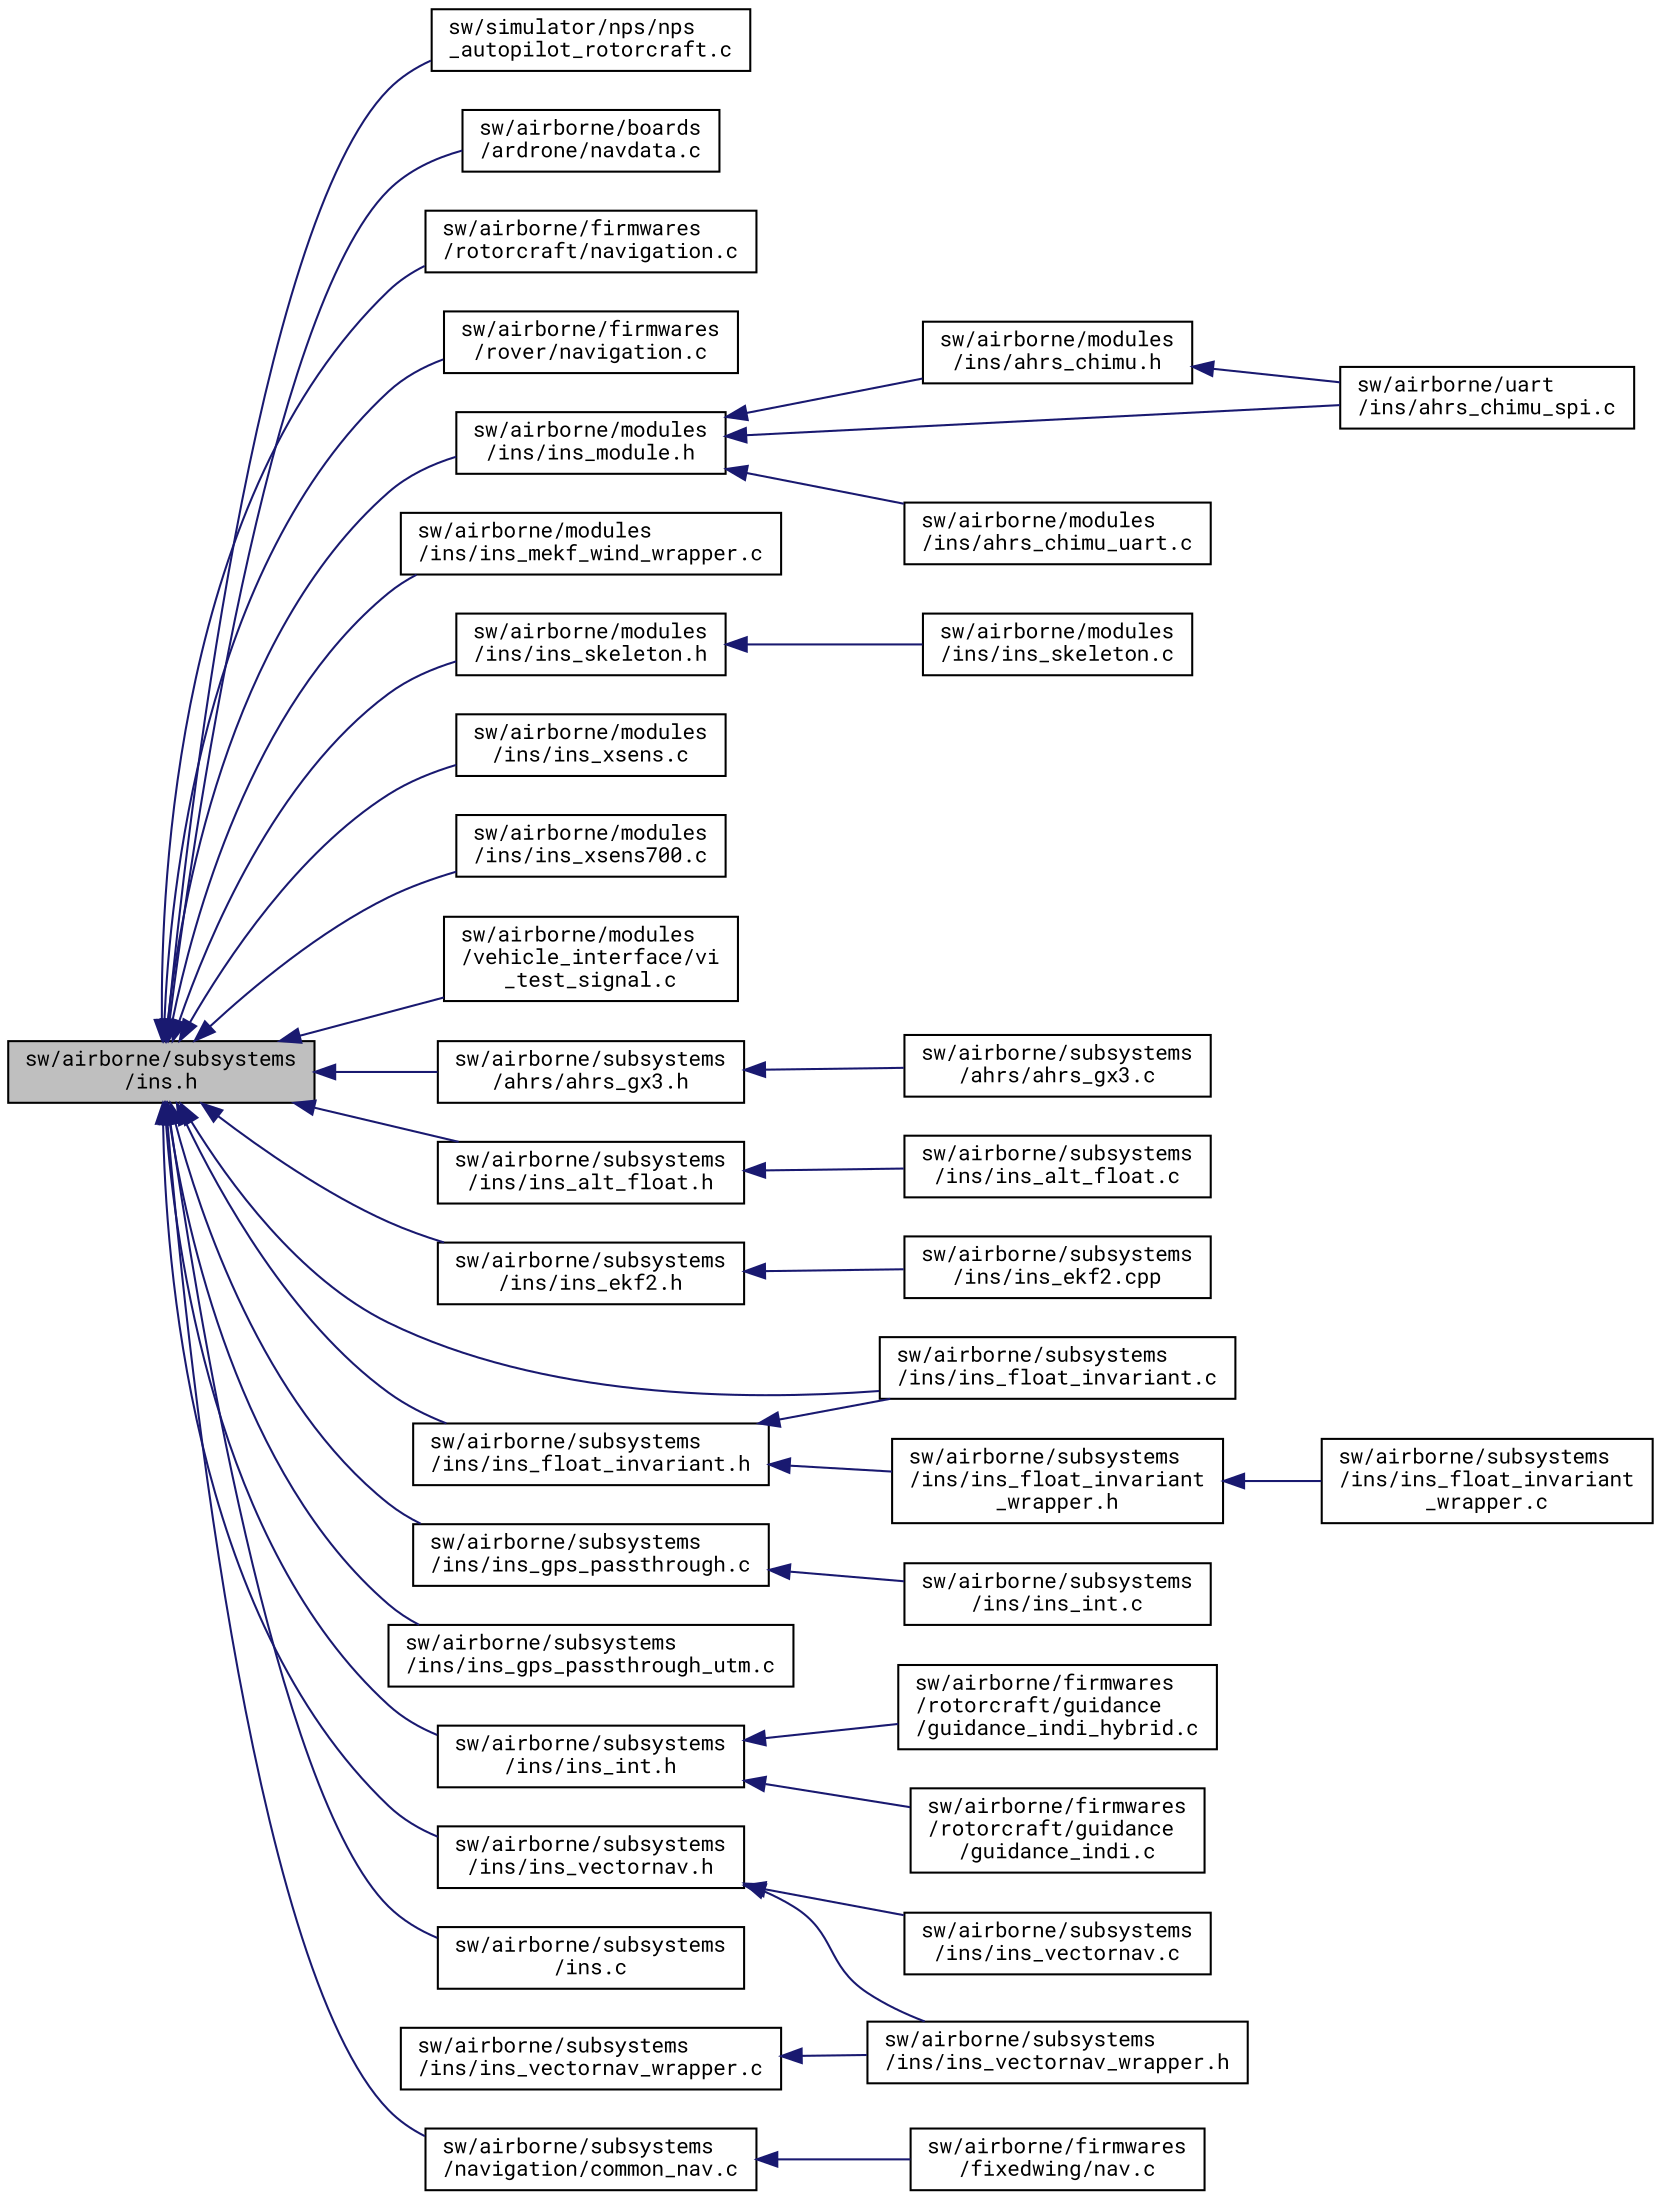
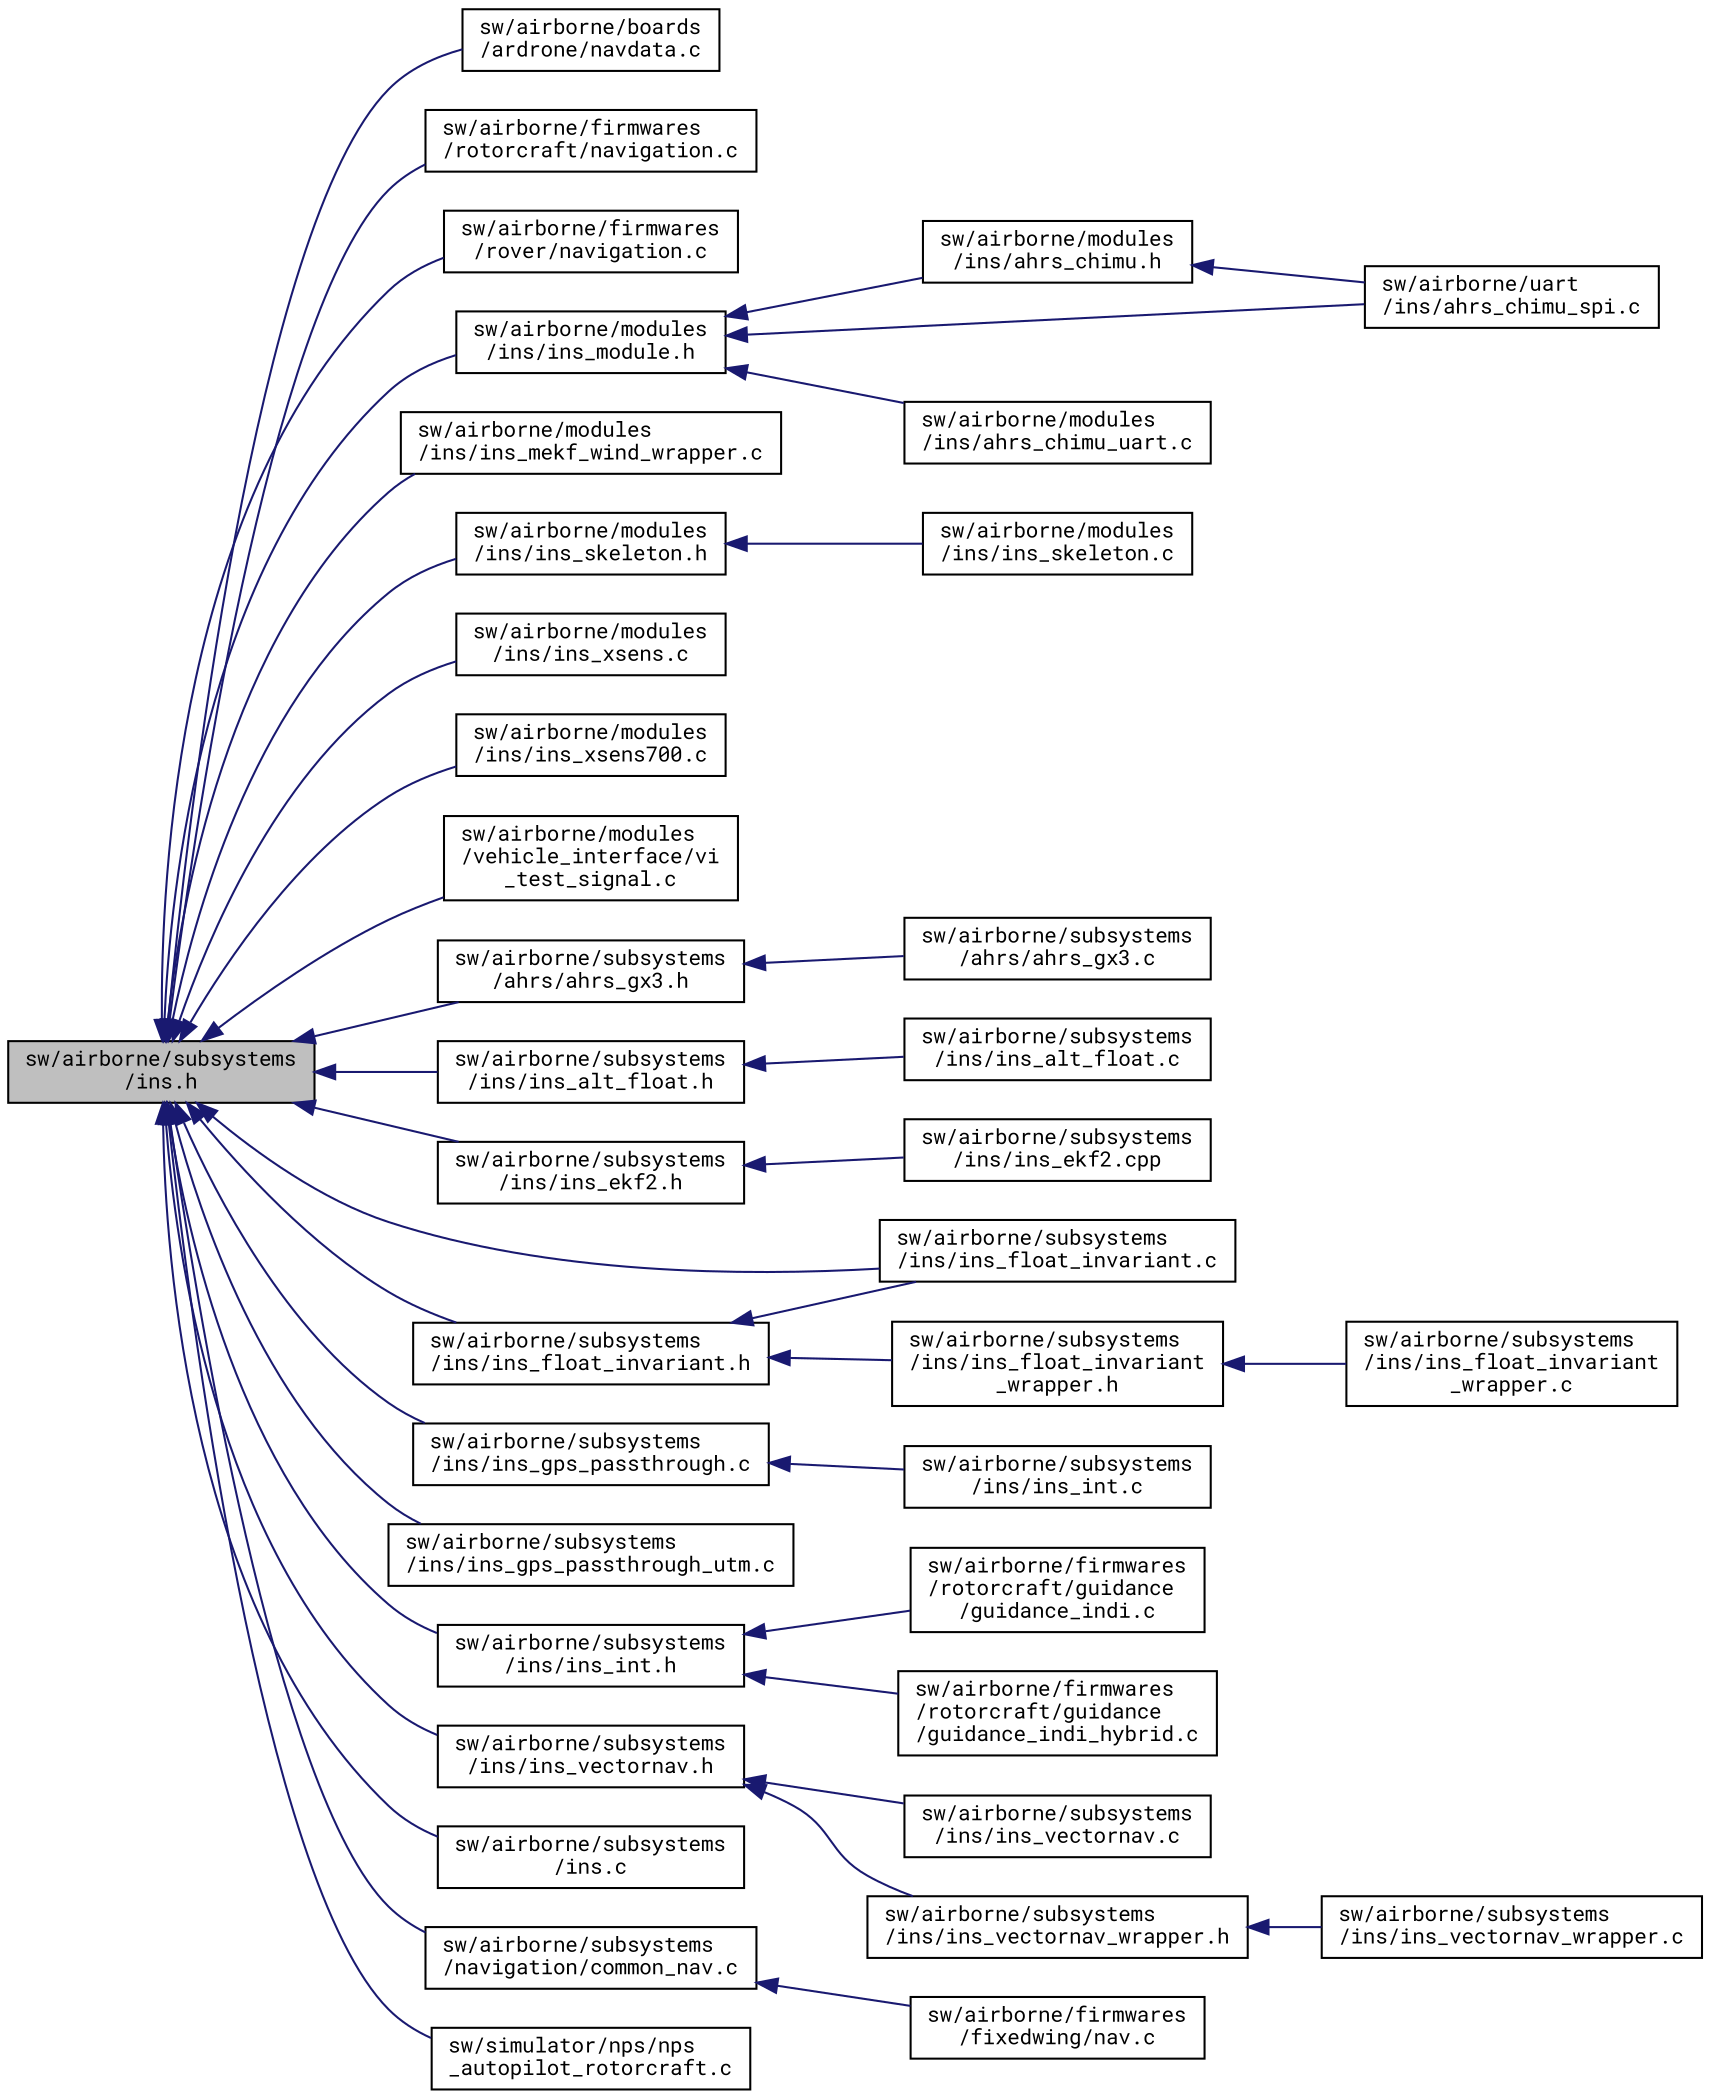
edge "sw/airborne/subsystems /ins/ins_vectornav_wrapper.h" -> "sw/airborne/subsystems /ins/ins_vectornav_wrapper.c": reversed
